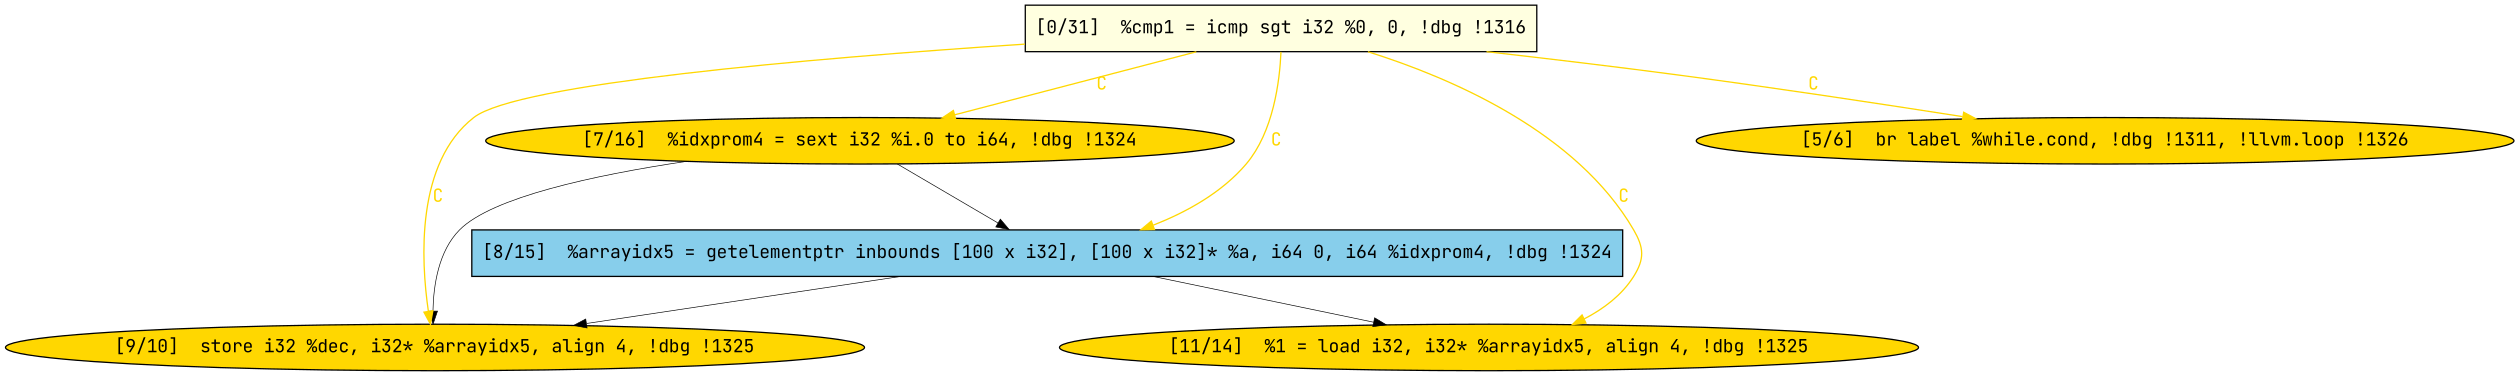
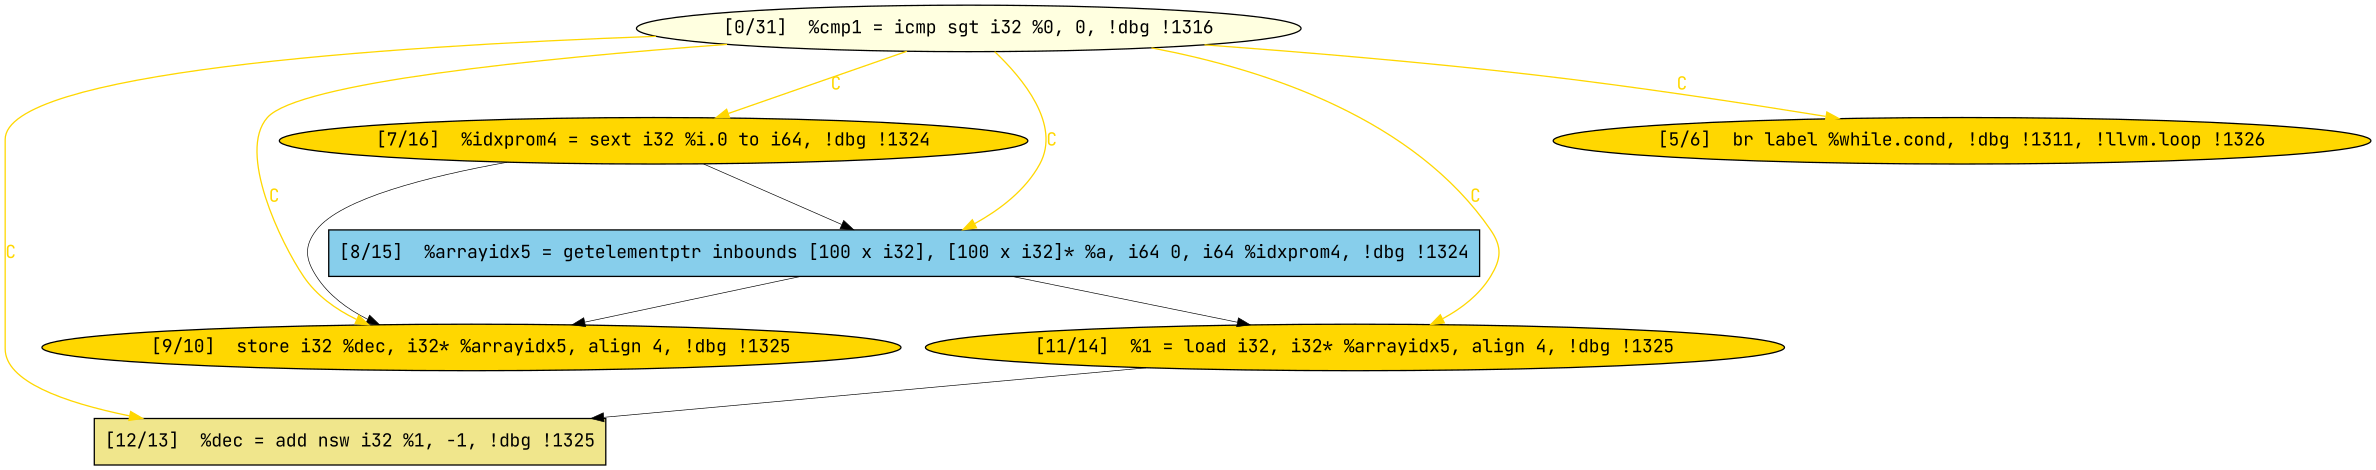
node "[0/31]  %cmp1 = icmp sgt i32 %0, 0, !dbg !1316": shape box -> ellipse
node "[12/13]  %dec = add nsw i32 %1, -1, !dbg !1325": added
